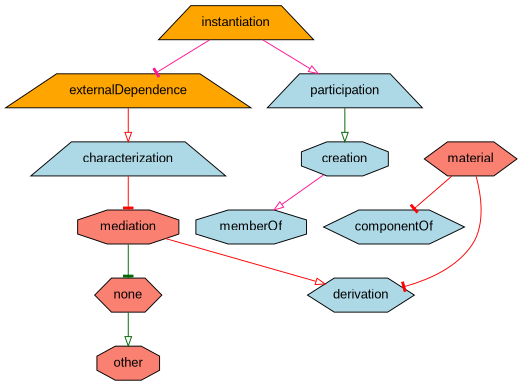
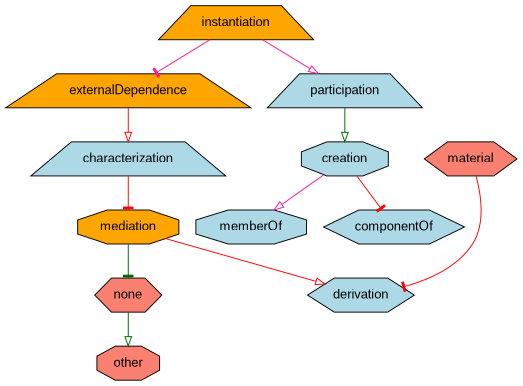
edge "material" -> "componentOf": now "creation" -> "componentOf"
node "mediation": fillcolor salmon -> orange
